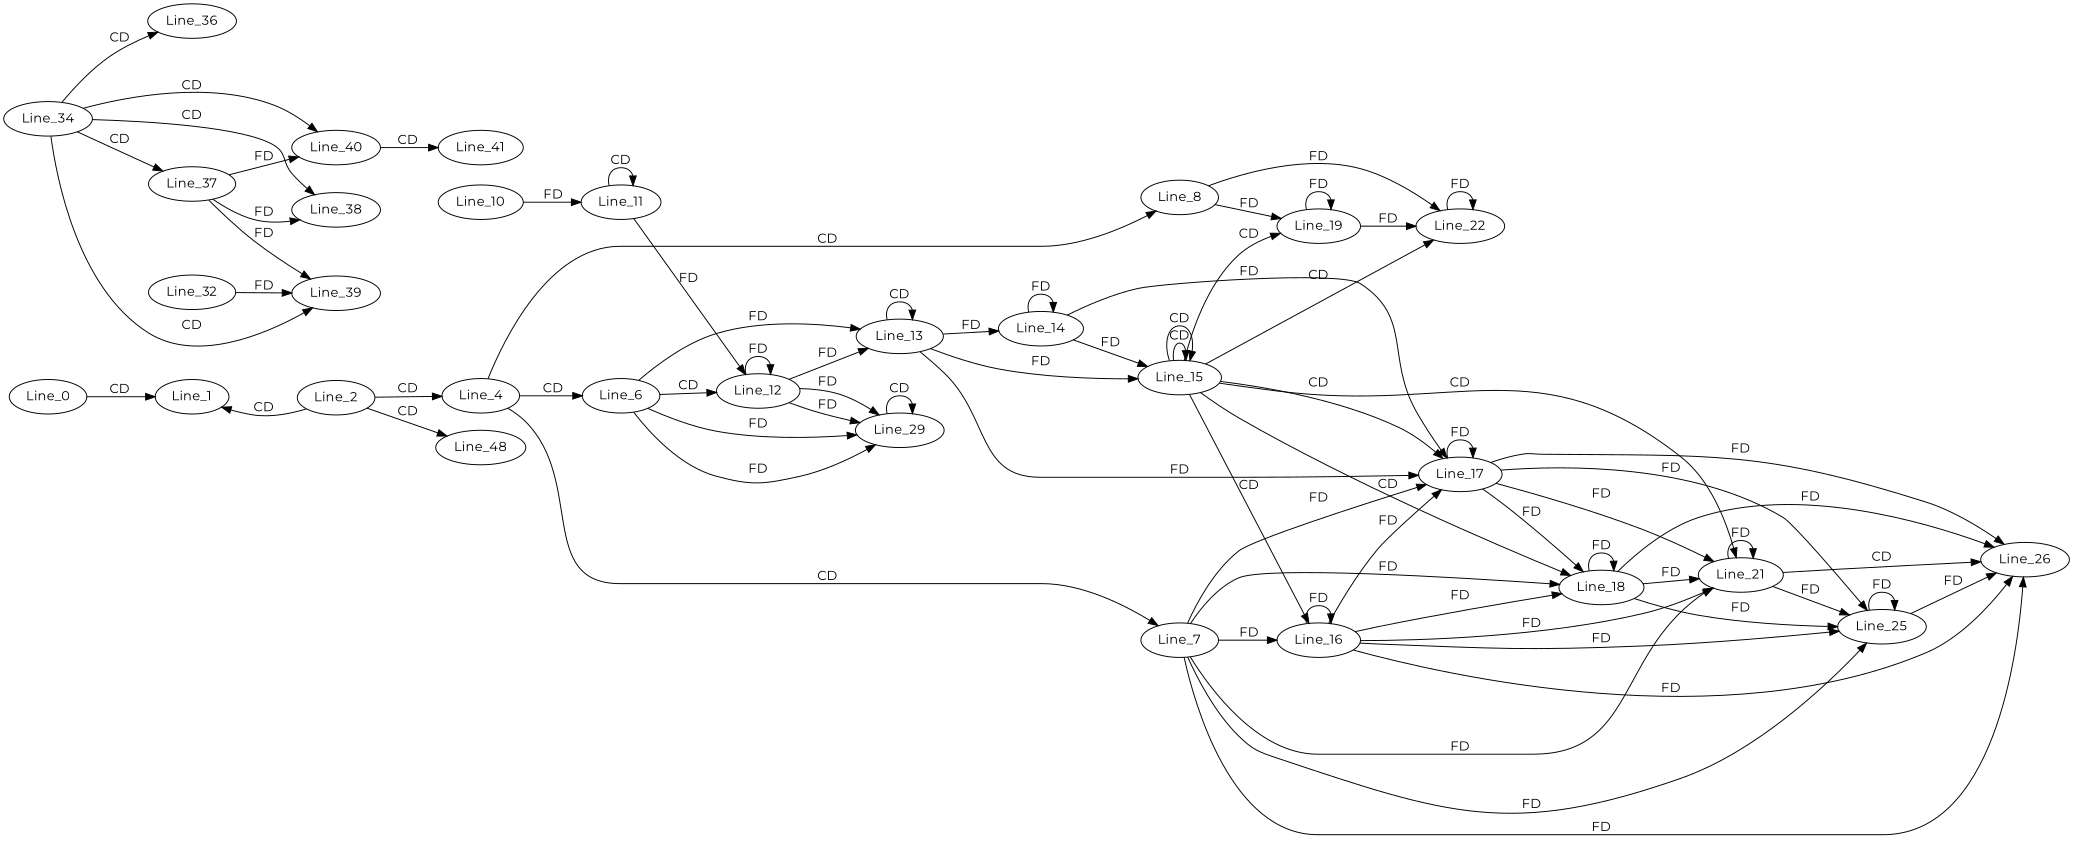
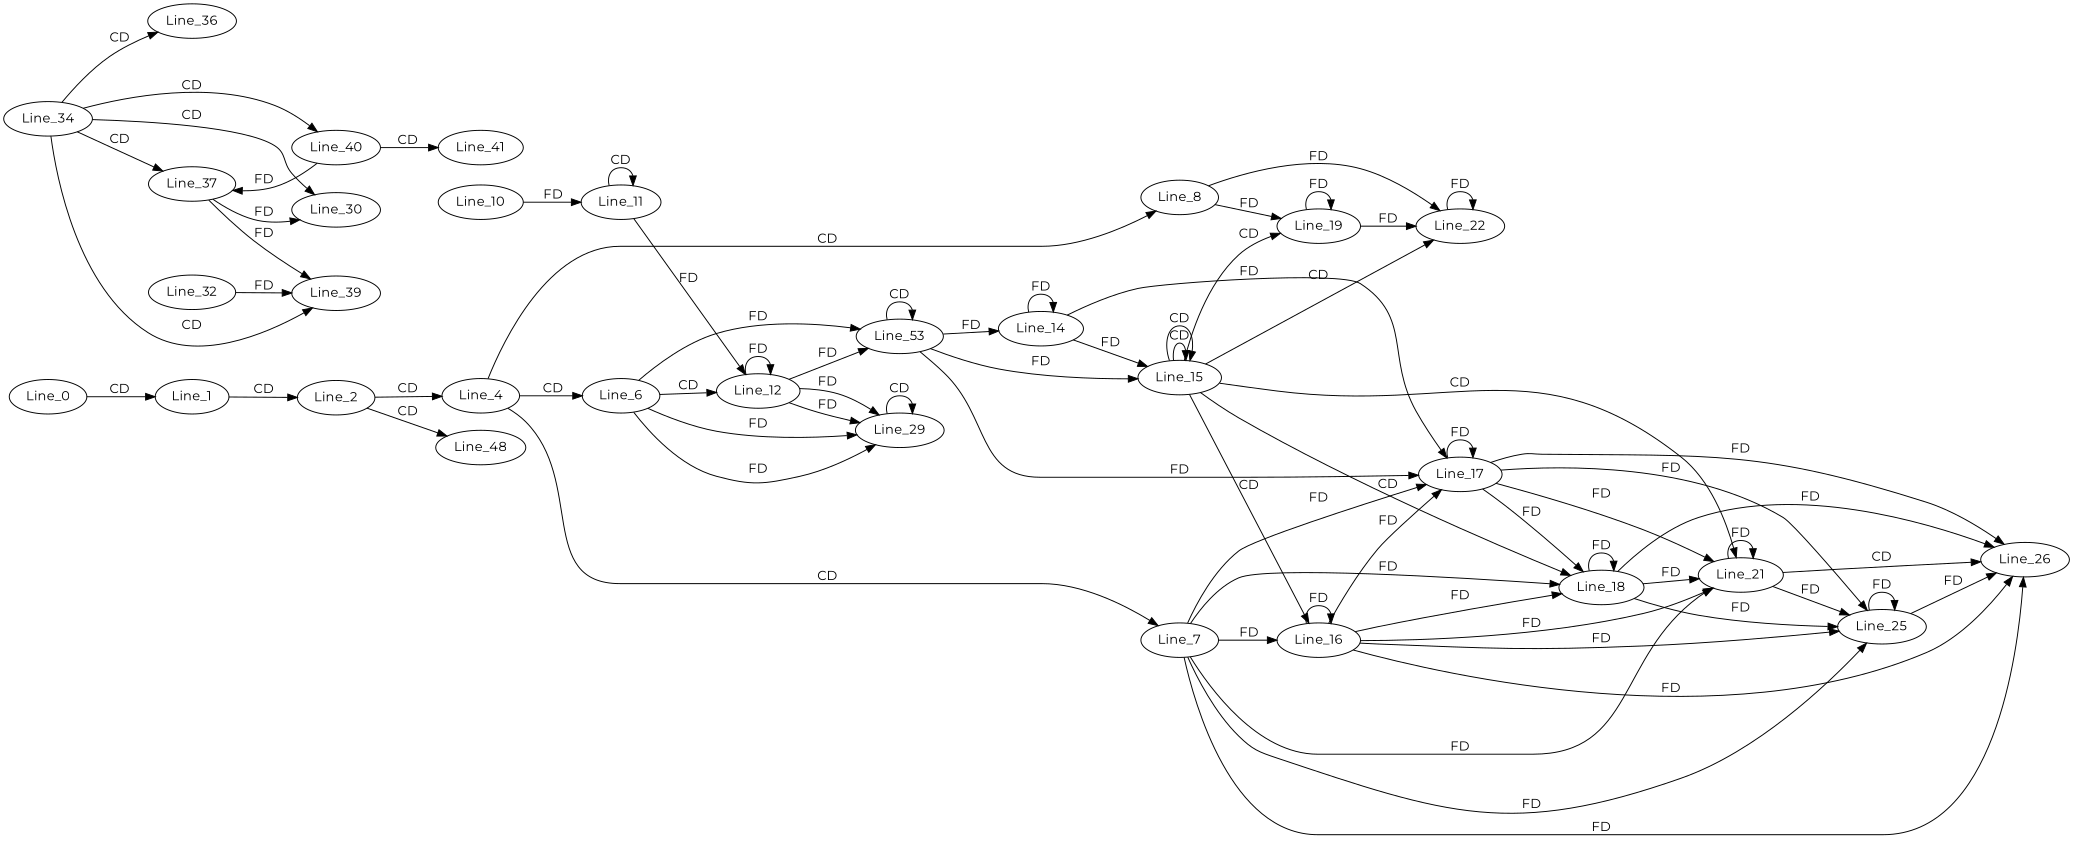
edge "Line_37" -> "Line_40": reversed
node "Line_38": label "Line_38" -> "Line_30"
node "Line_13": label "Line_13" -> "Line_53"
edge "Line_15" -> "Line_17": removed, label "CD"
edge "Line_2" -> "Line_1": reversed
